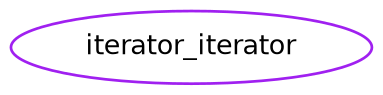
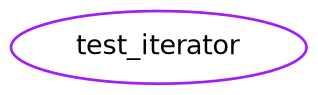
node "iterator_iterator": label "iterator_iterator" -> "test_iterator"
